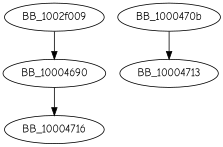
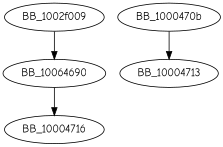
node "BB_10004690": label "BB_10004690" -> "BB_10064690"
